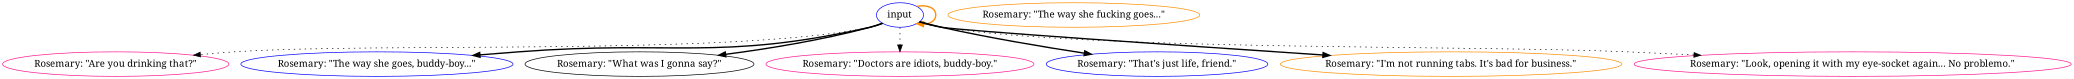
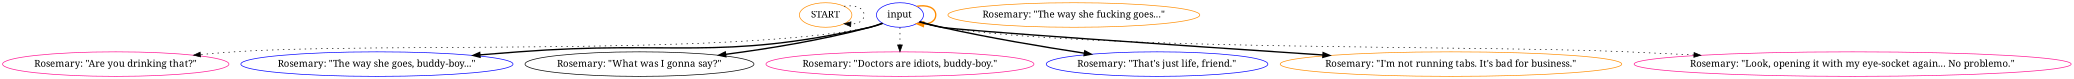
node "START": added
